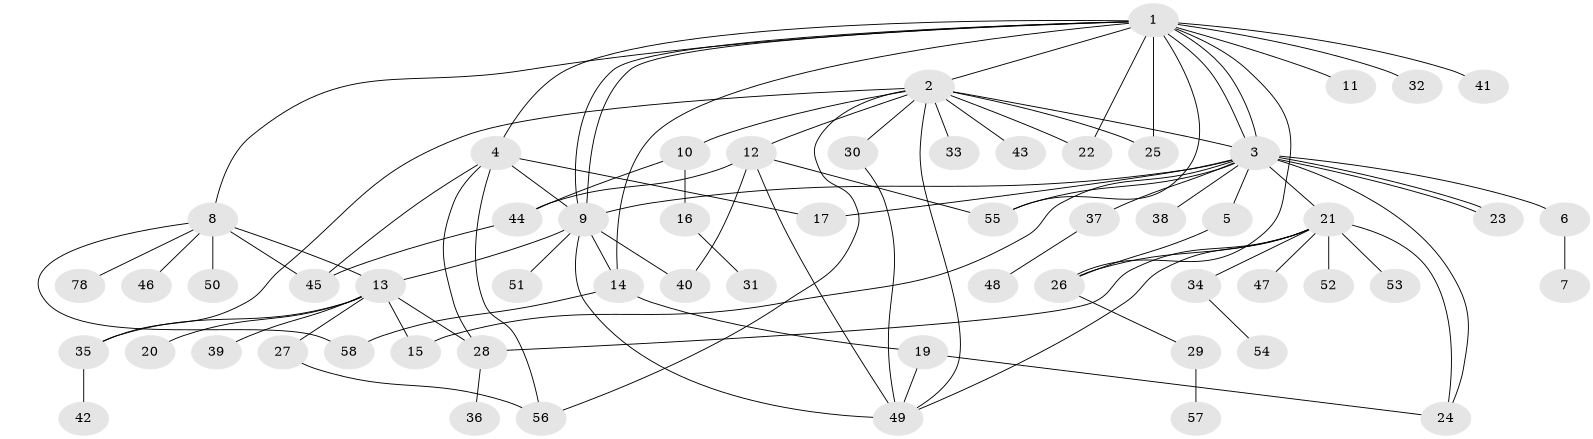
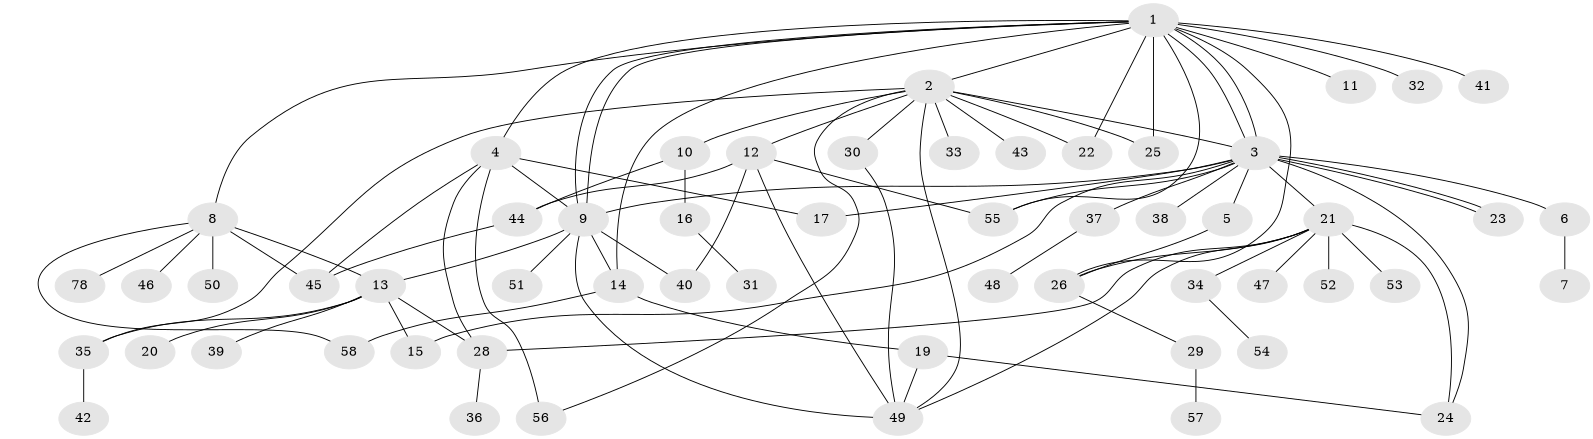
node "27": removed
